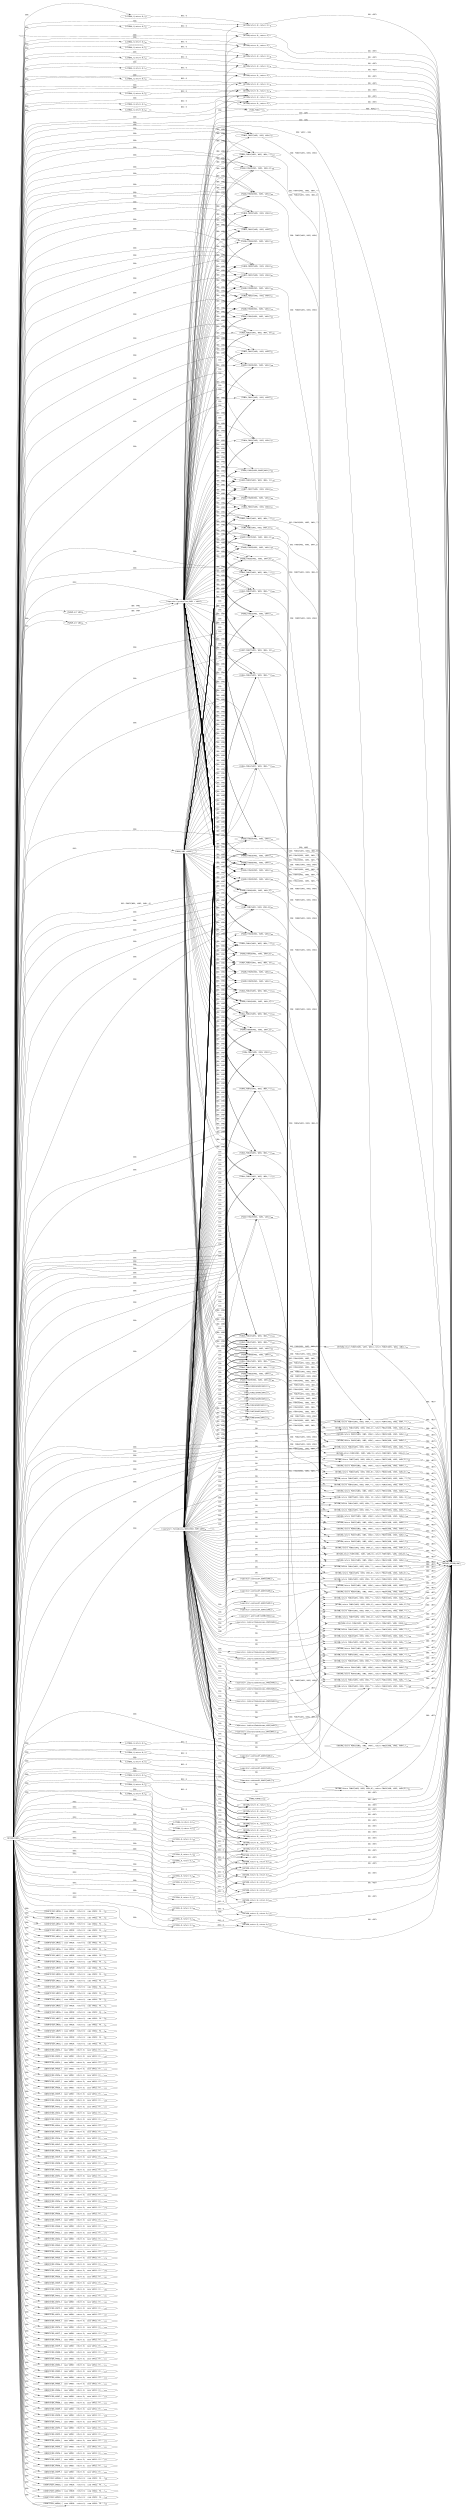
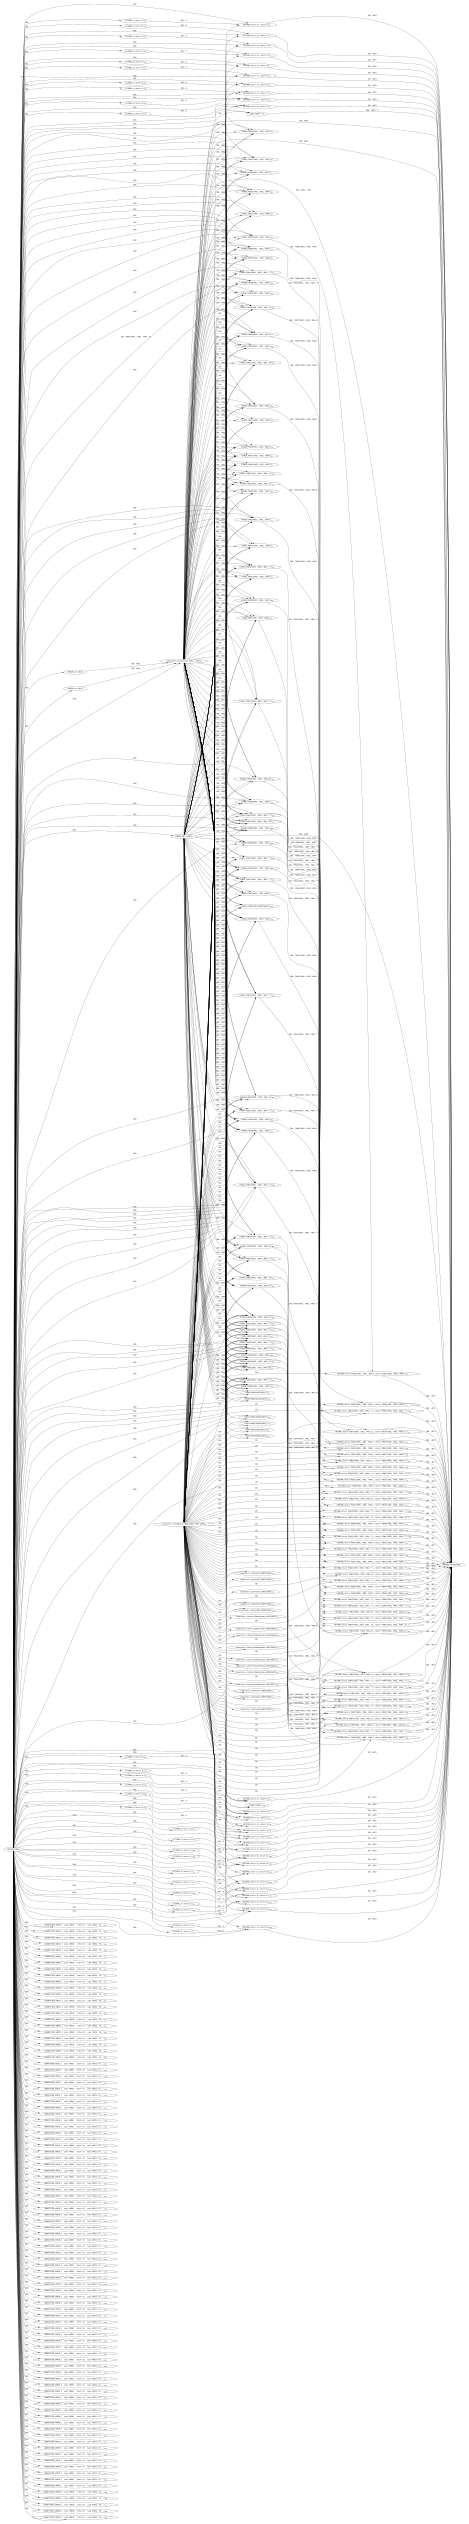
edge "(METHOD,FUN1)" -> "(FUN13,FUN13(VAR1, VAR3, VAR4))": added, label "DDG:"
